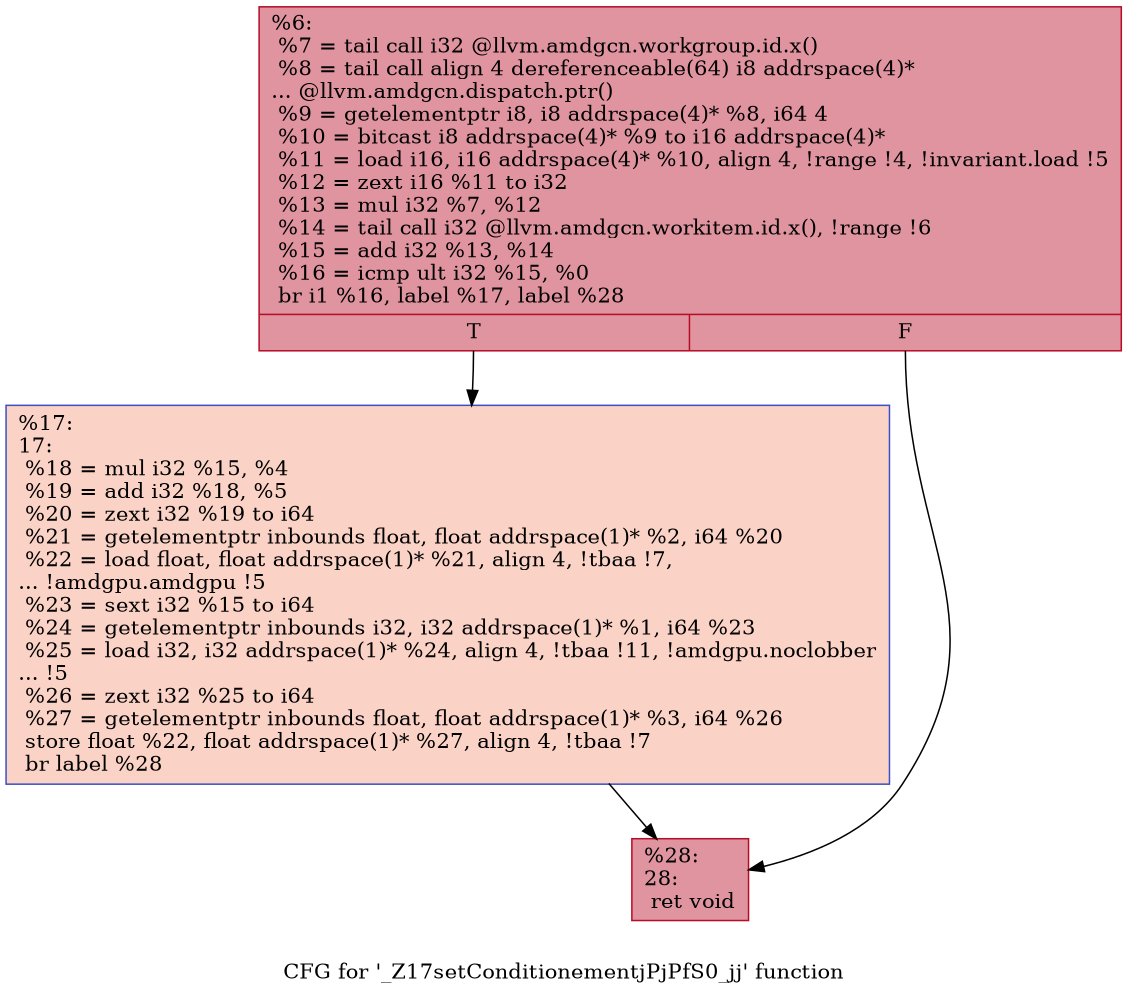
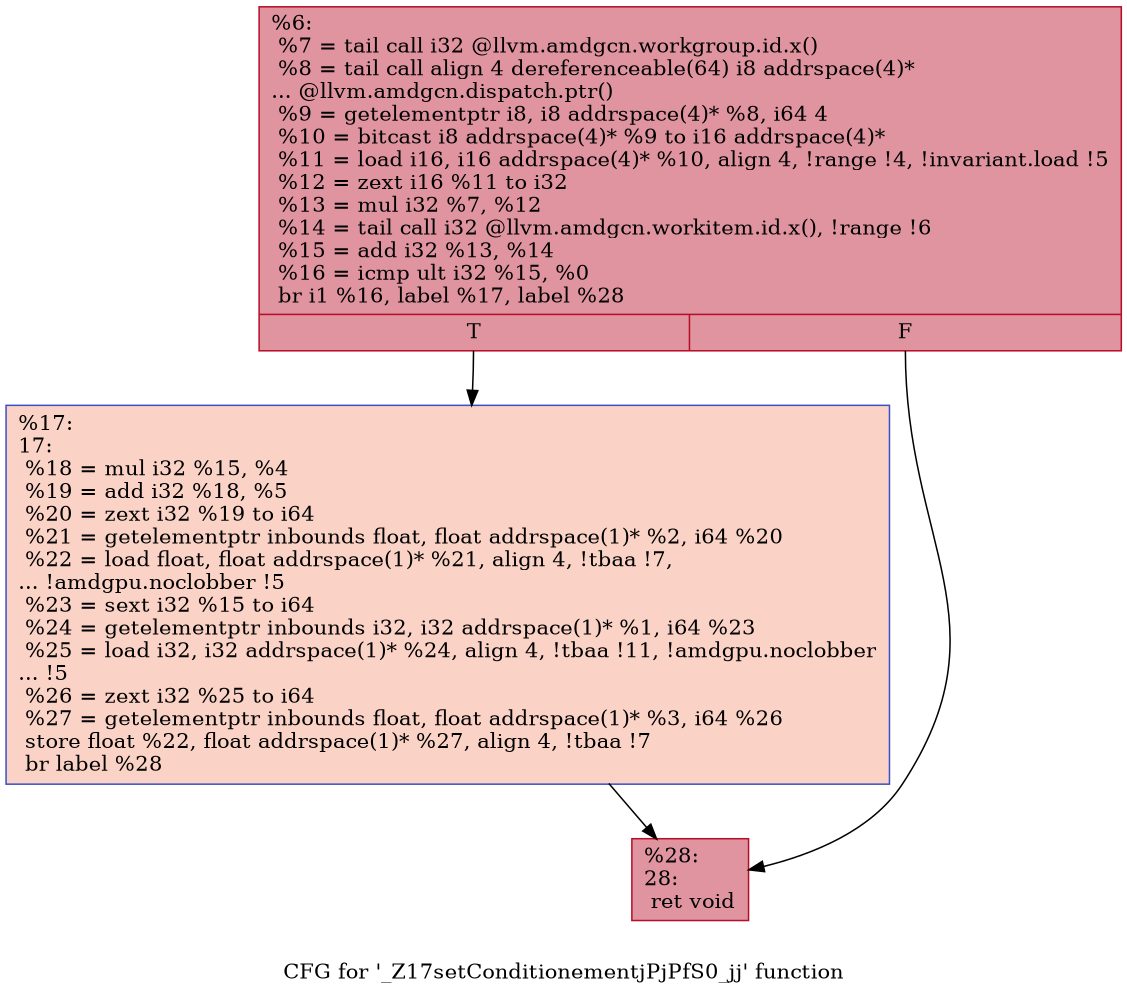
node "%17:": text "... !amdgpu.amdgpu !5" -> "... !amdgpu.noclobber !5"
